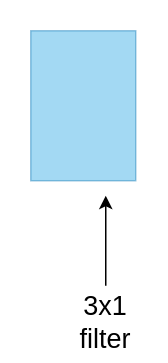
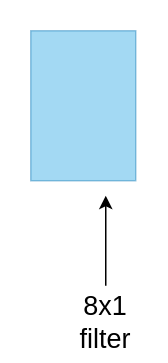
node "3x1 filter": label "3x1 filter" -> "8x1 filter"
